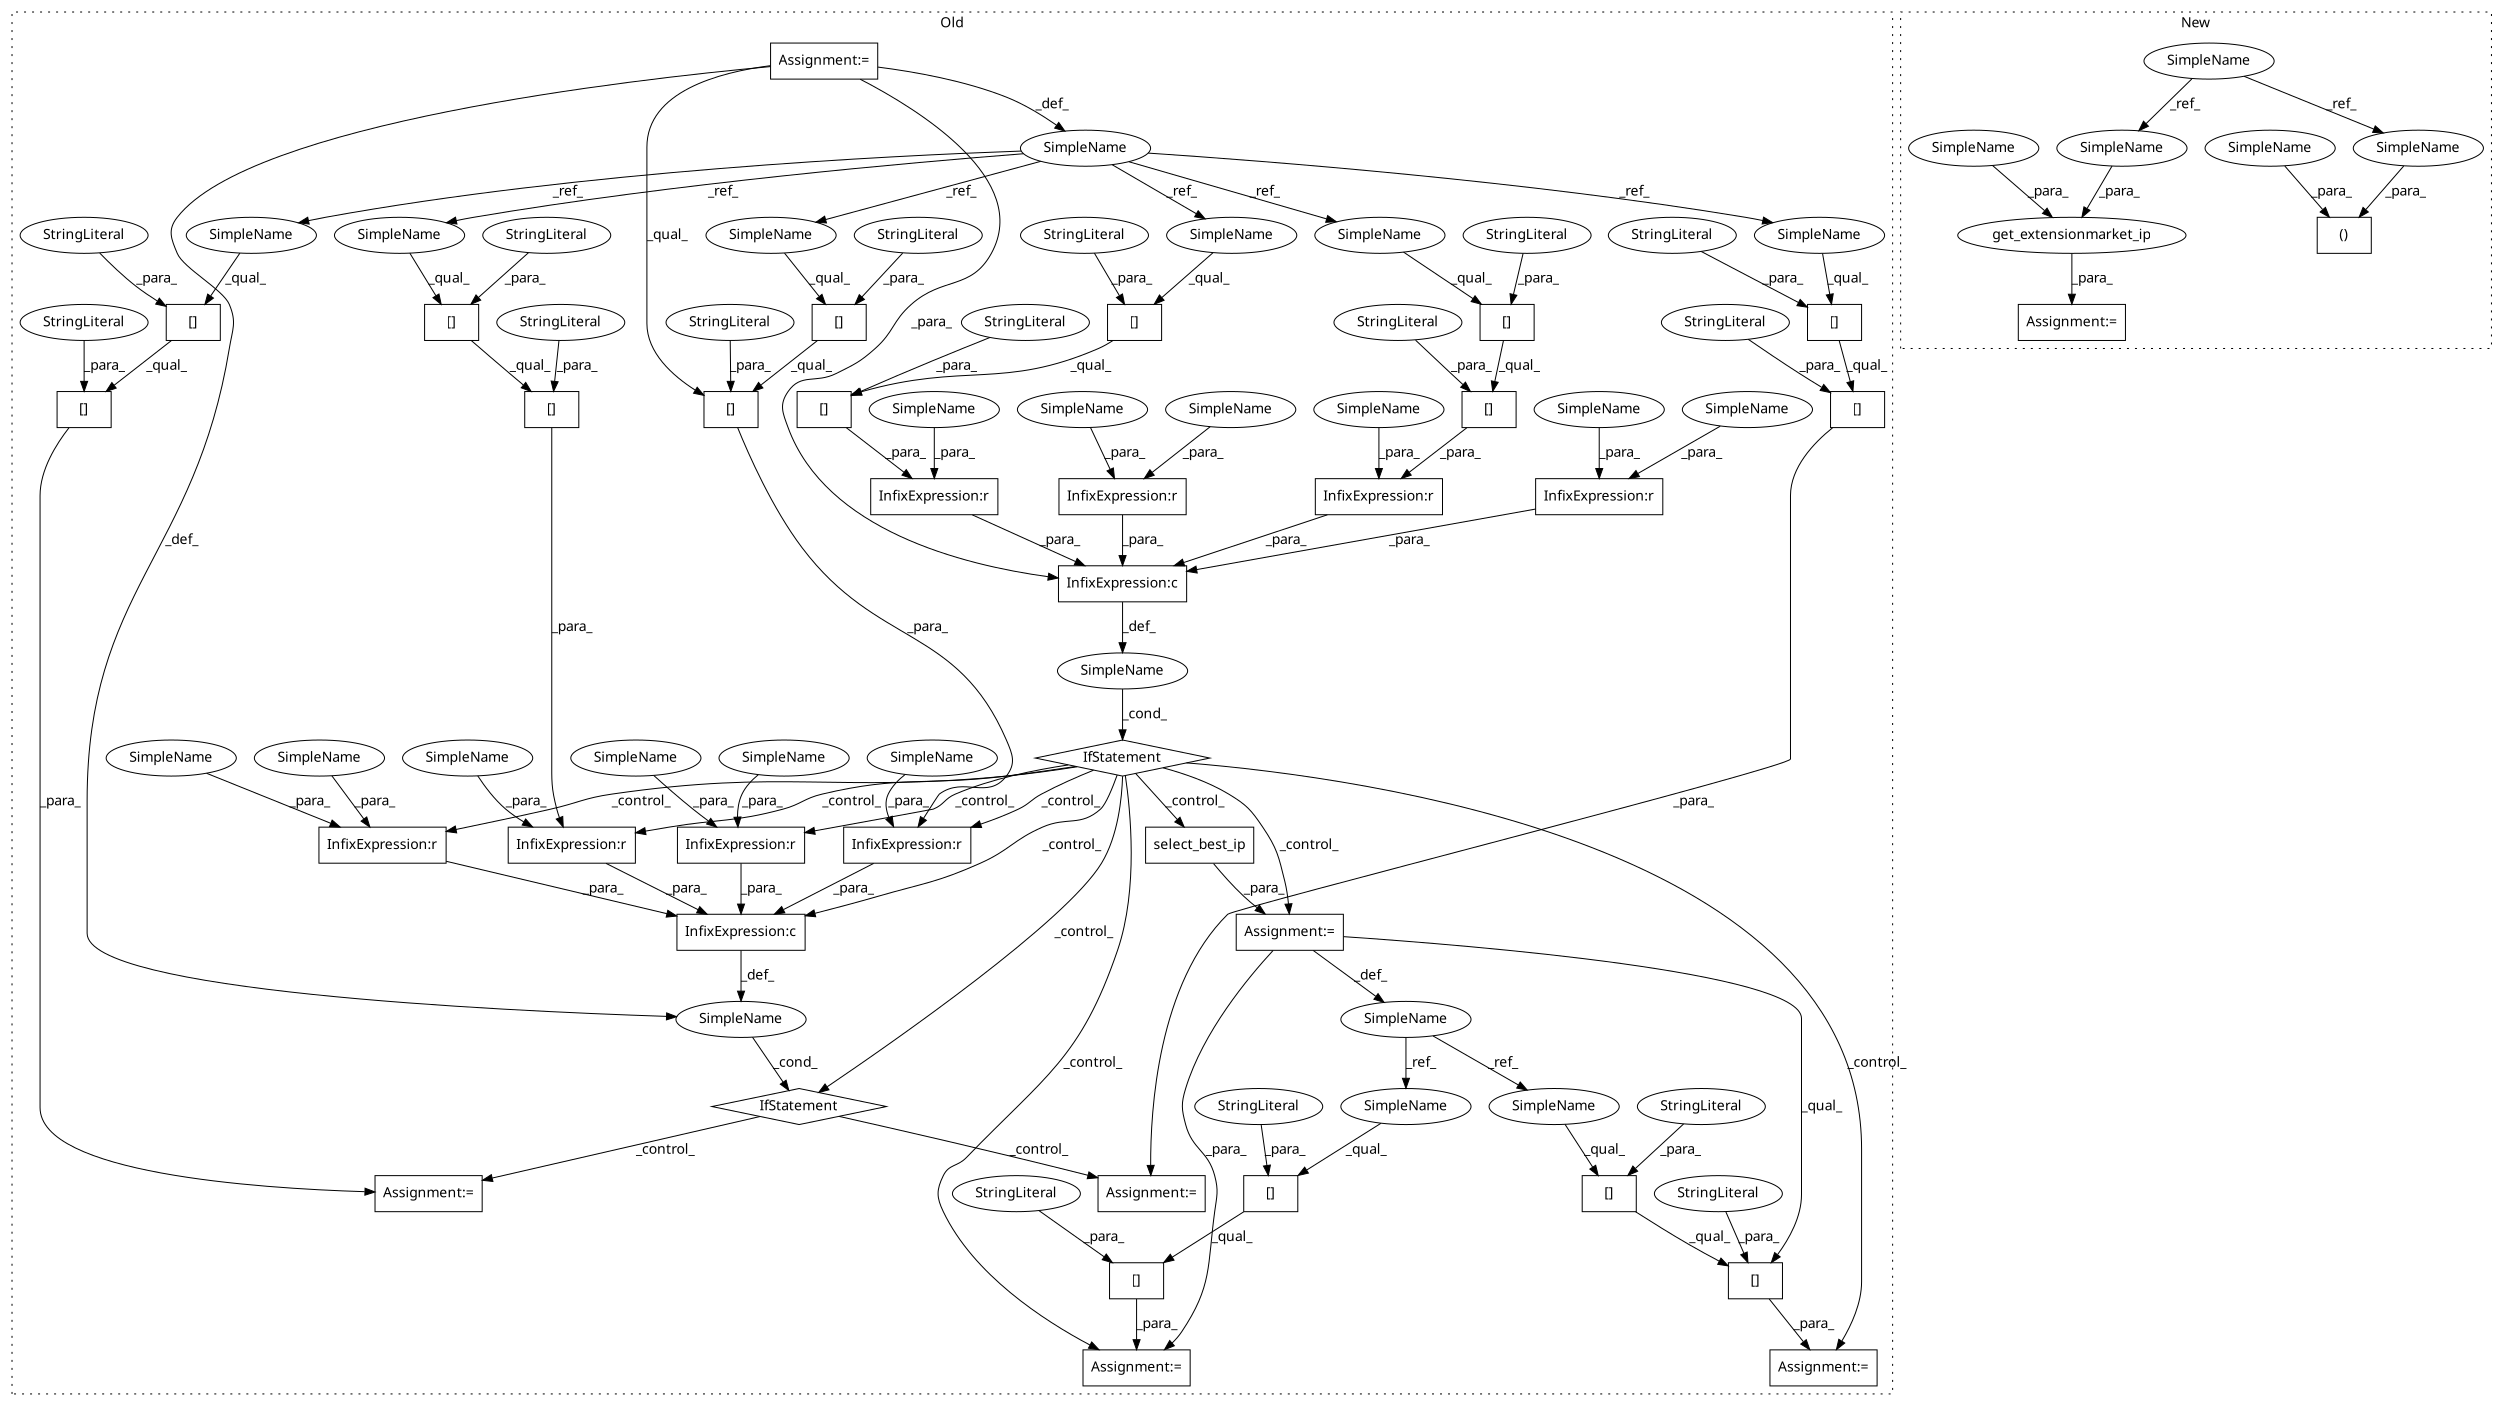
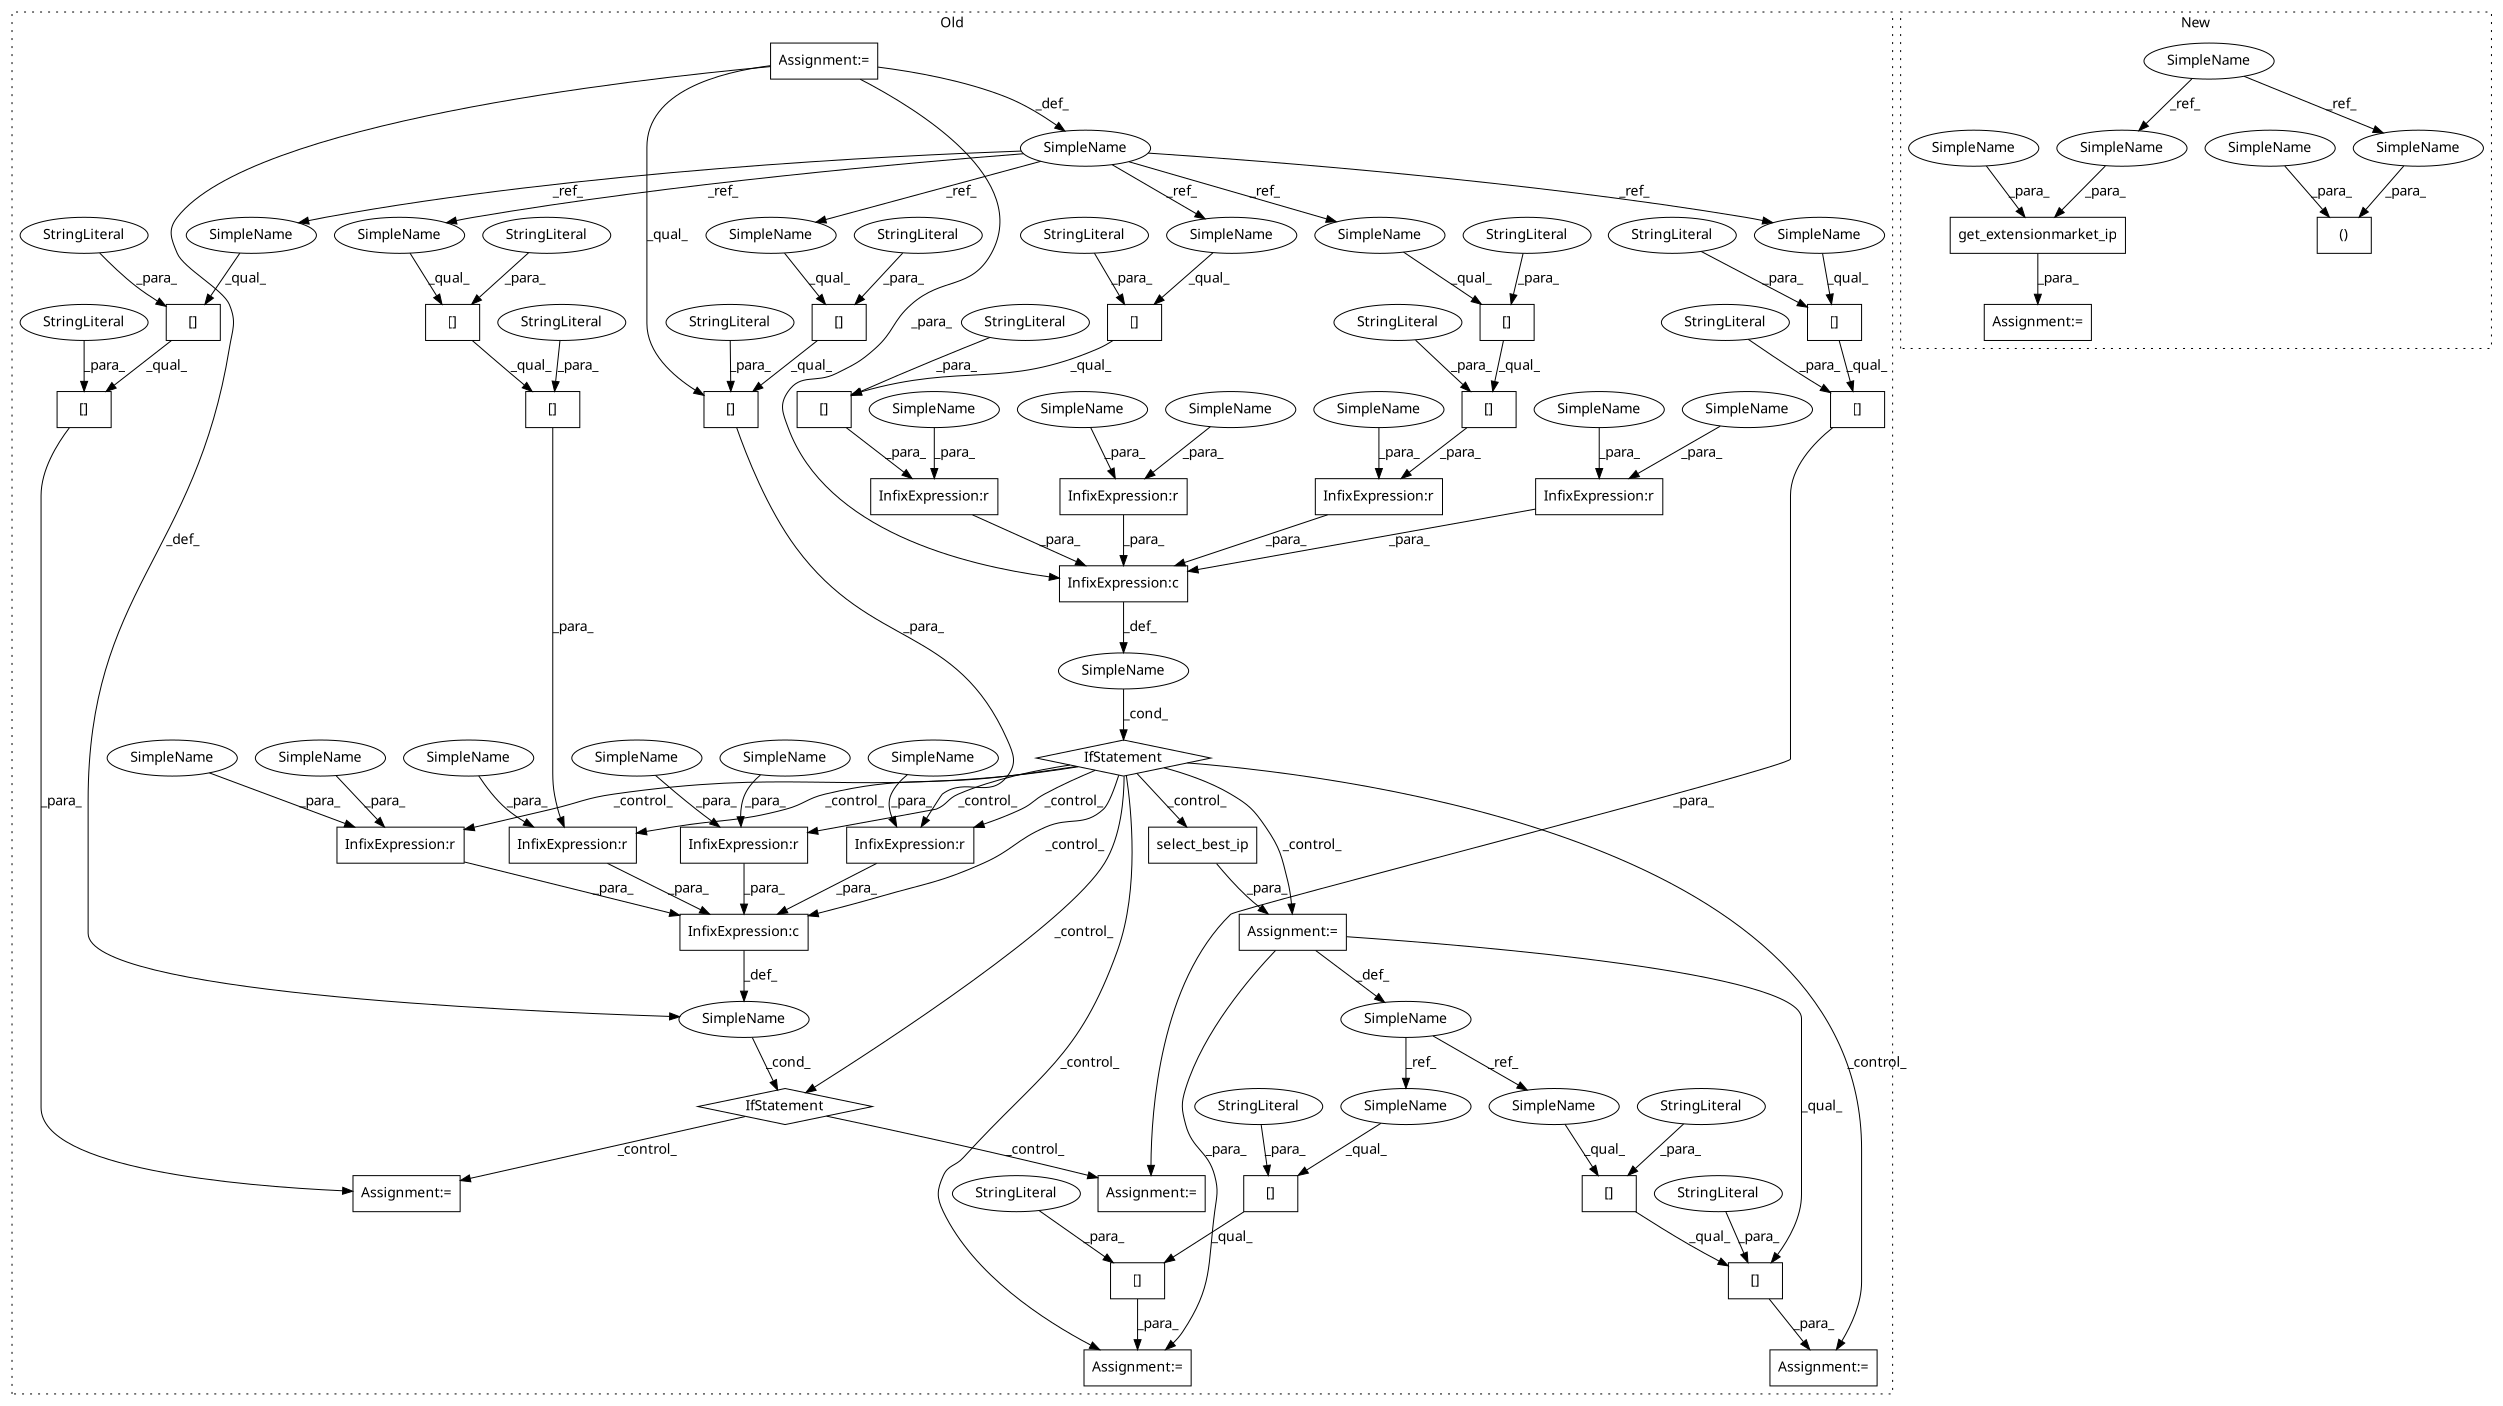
node "get_extensionmarket_ip": shape ellipse -> box
